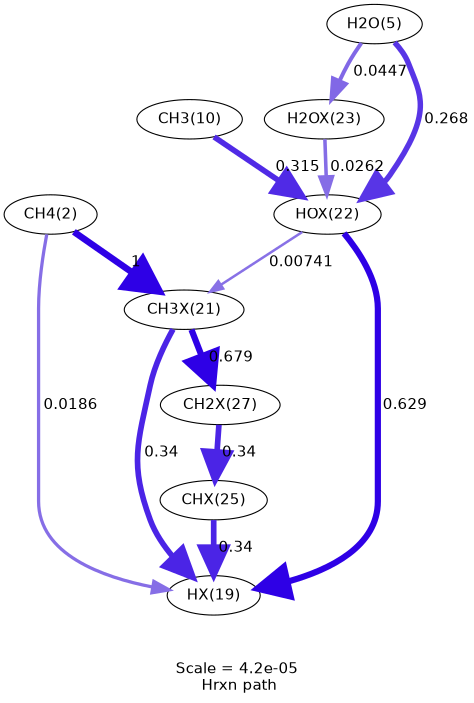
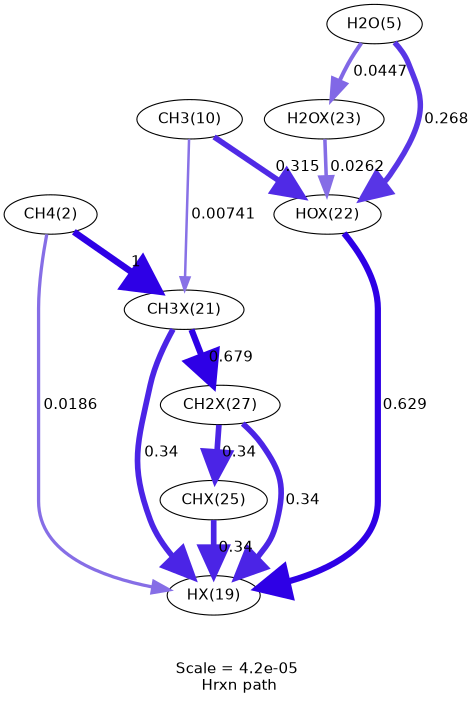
edge "HOX(22)" -> "CH3X(21)": now "CH3(10)" -> "CH3X(21)"
edge "CH2X(27)" -> "HX(19)": added, label "0.34"
